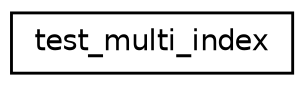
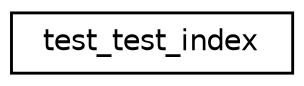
node "test_multi_index": label "test_multi_index" -> "test_test_index"
